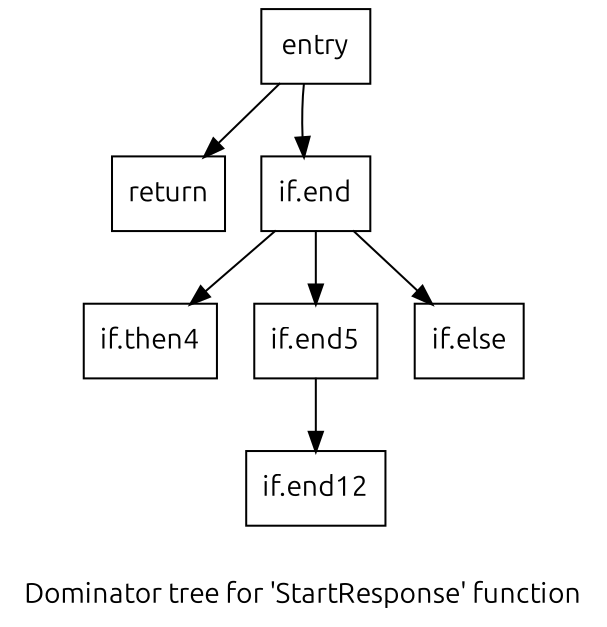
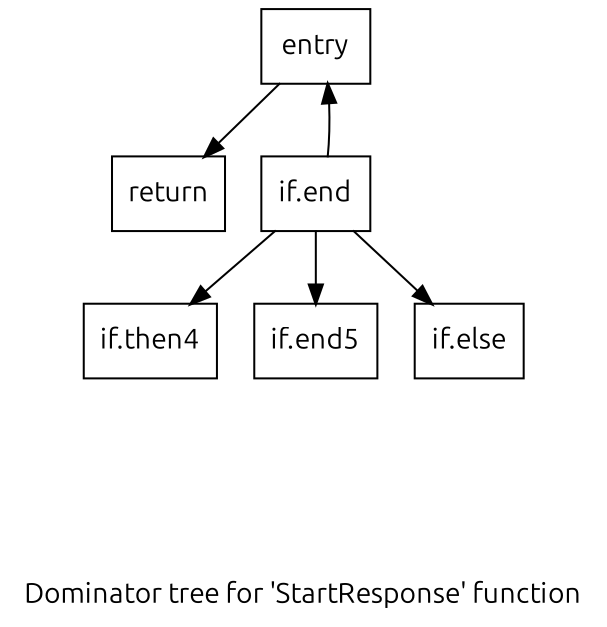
edge "entry" -> "if.end": reversed
node "if.end12": removed
